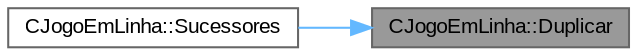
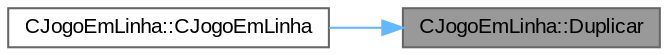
node "CJogoEmLinha::Sucessores": label "CJogoEmLinha::Sucessores" -> "CJogoEmLinha::CJogoEmLinha"
